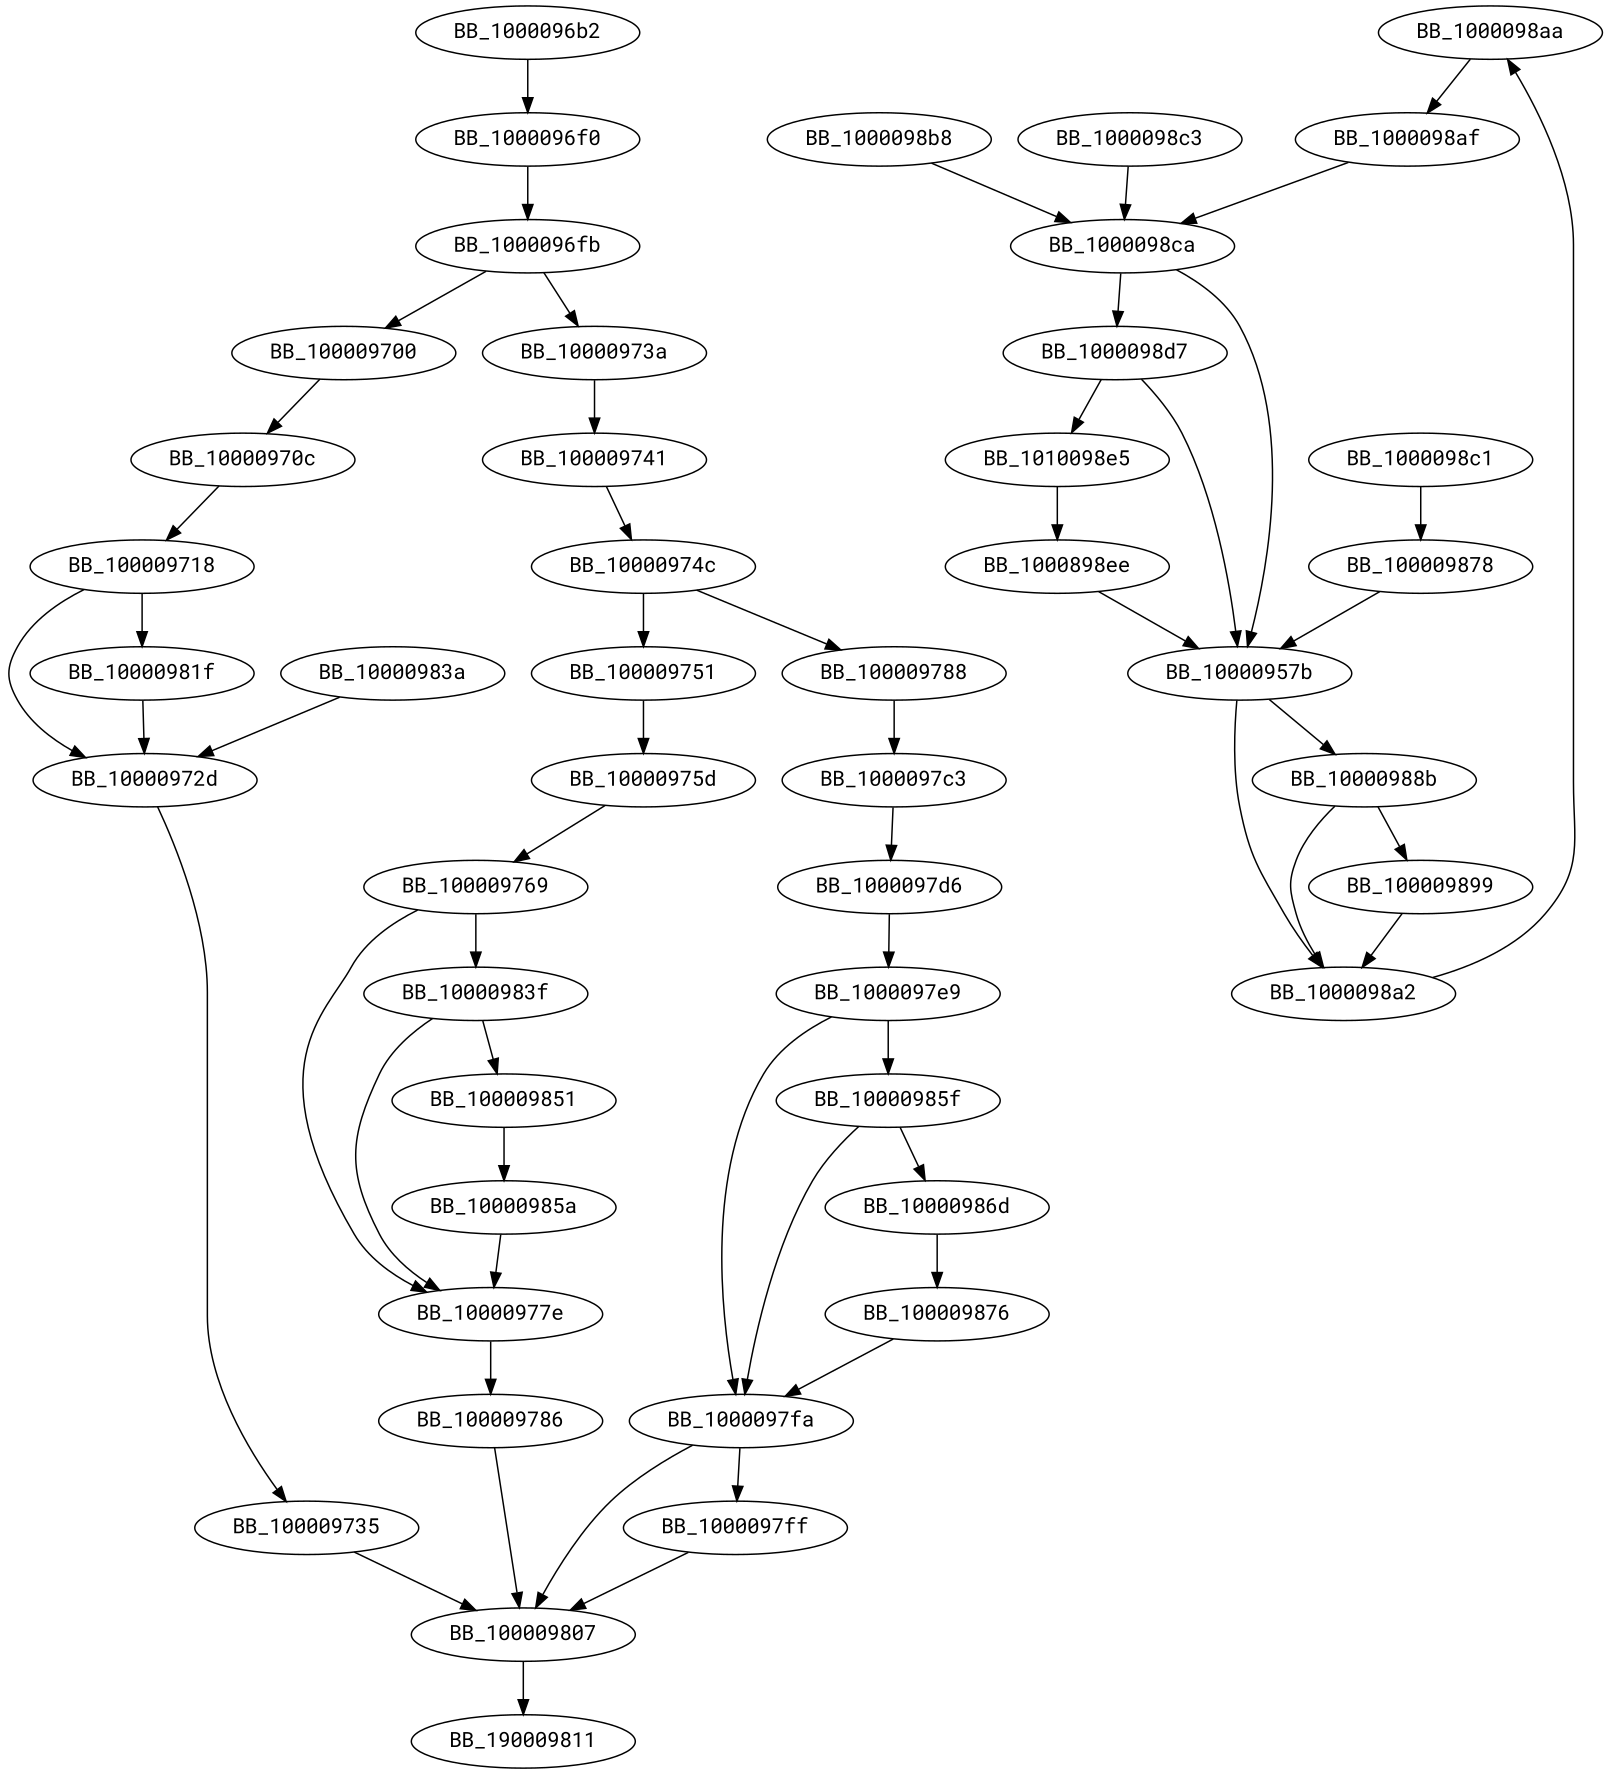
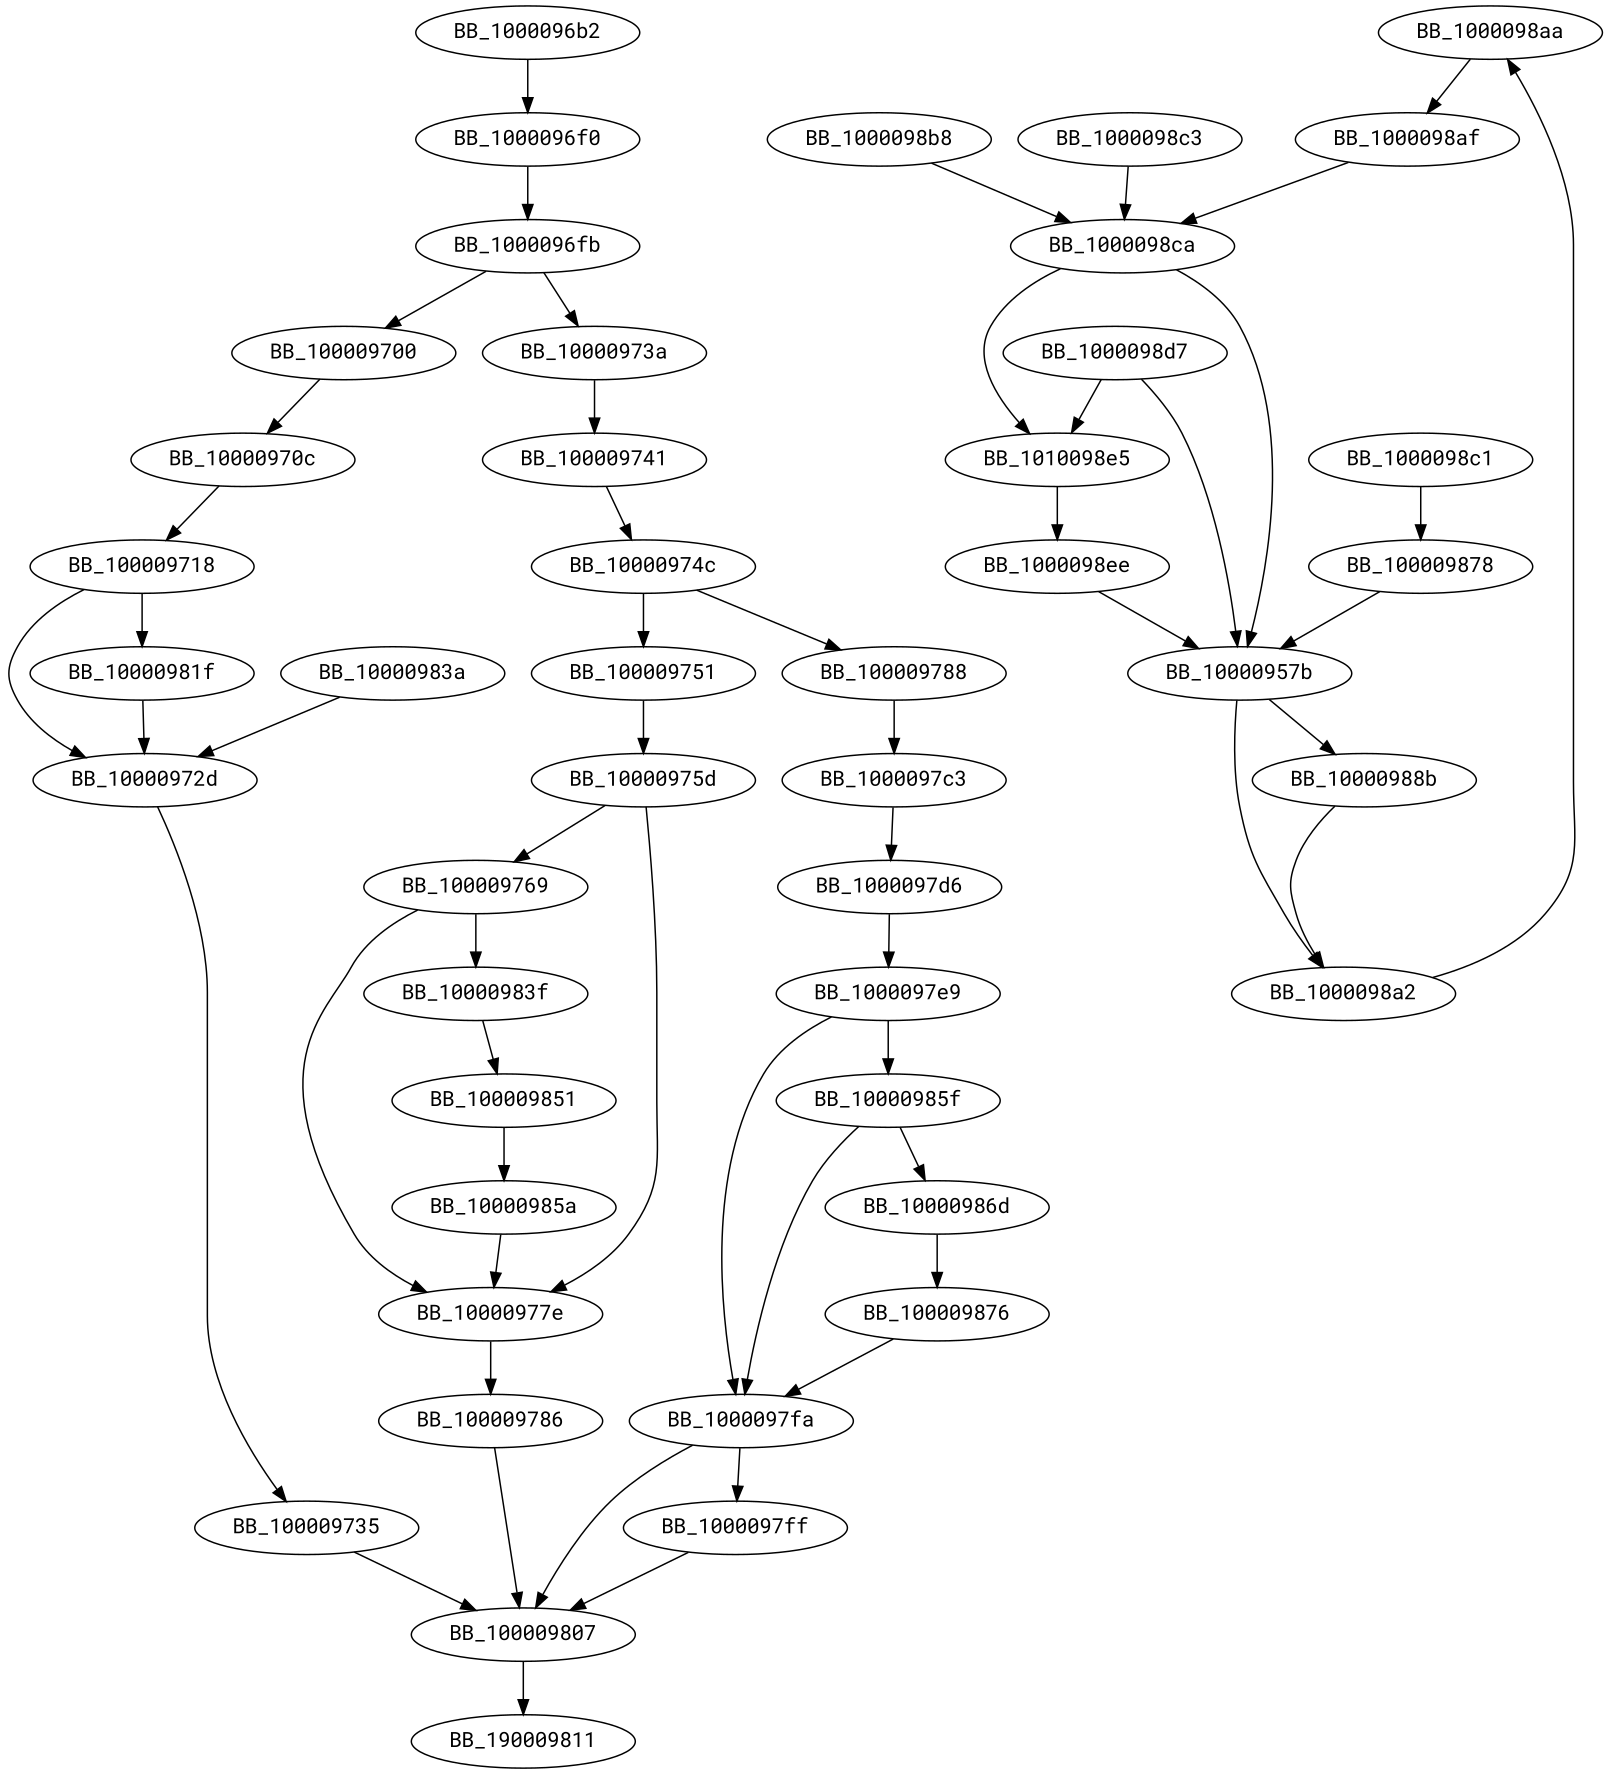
edge "BB_1000098ca" -> "BB_1000098d7": now "BB_1000098ca" -> "BB_1010098e5"
node "BB_1000898ee": label "BB_1000898ee" -> "BB_1000098ee"
node "BB_100009899": removed
edge "BB_10000983f" -> "BB_10000977e": now "BB_10000975d" -> "BB_10000977e"
